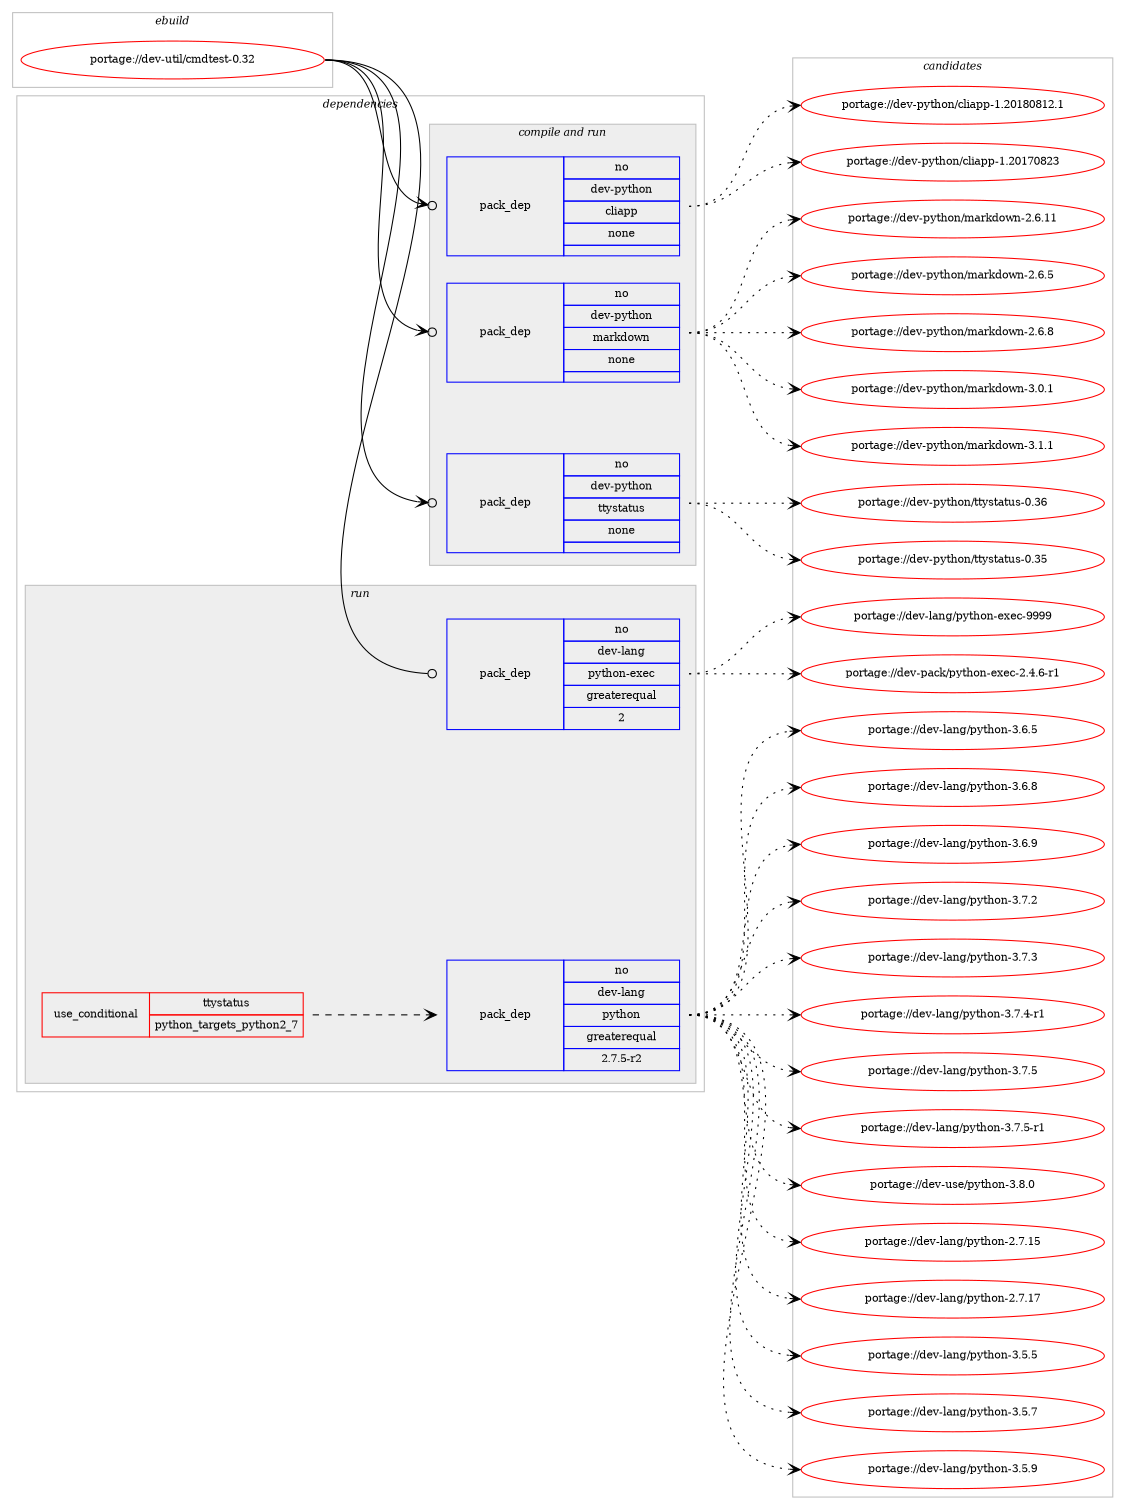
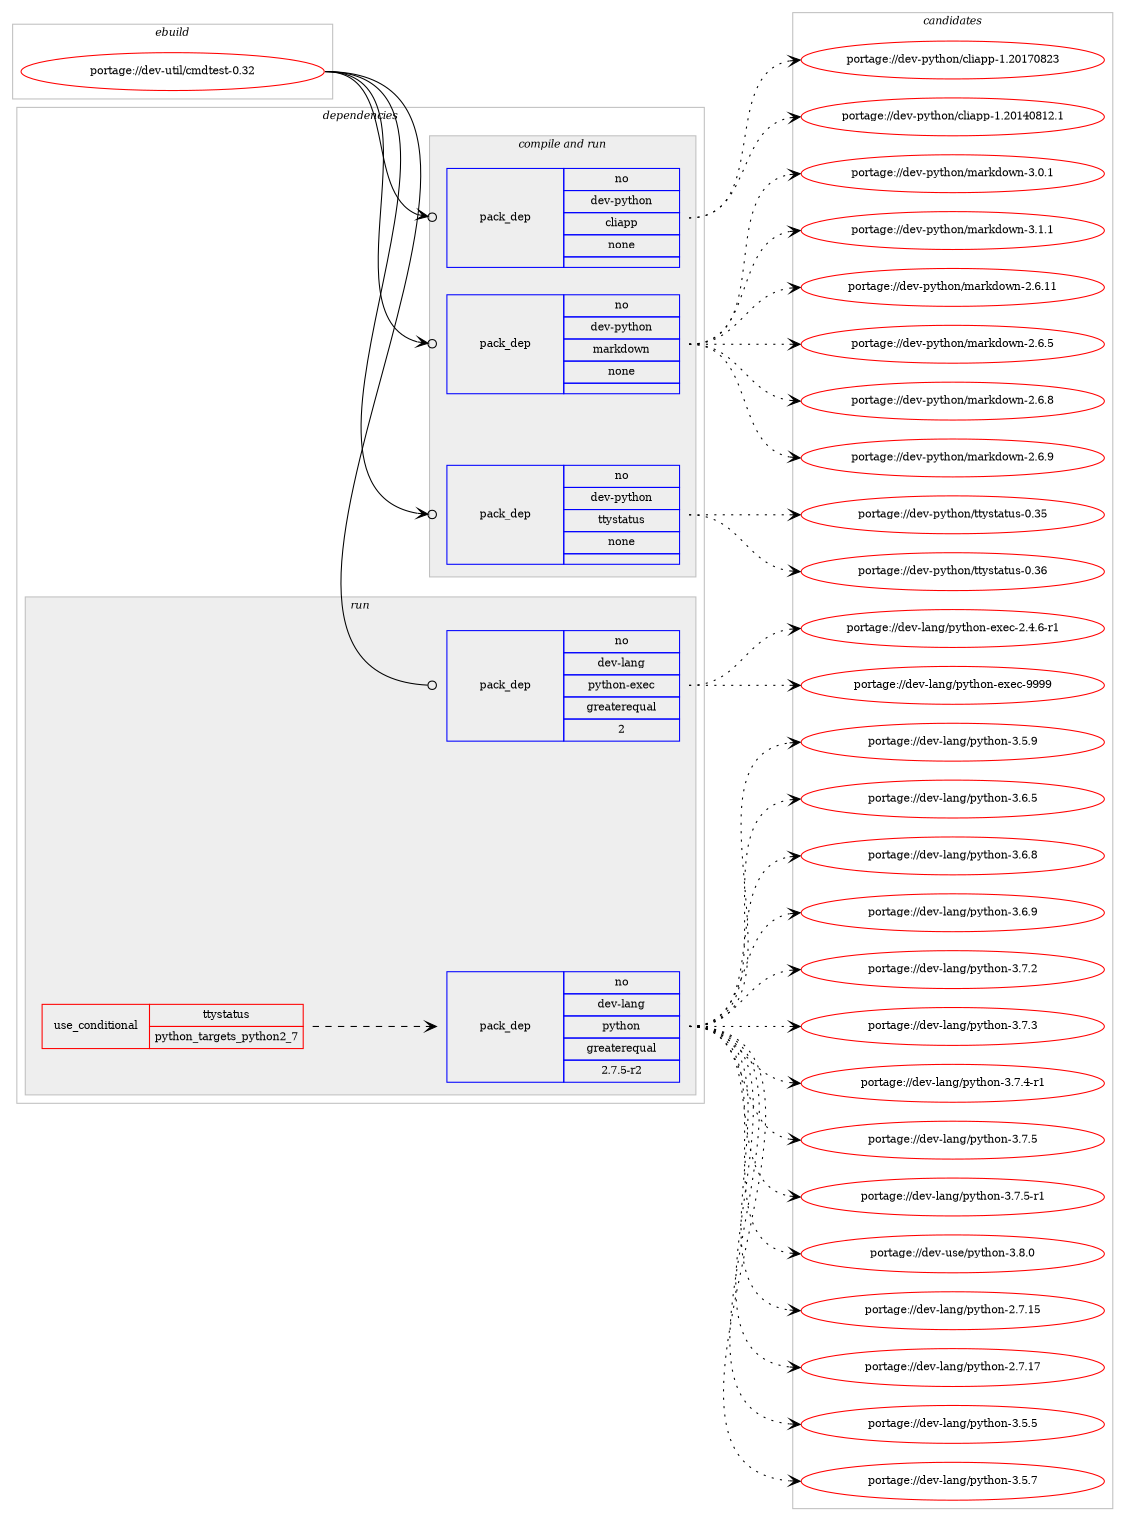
node "portage://dev-python/cliapp-1.20180812.1": label "portage://dev-python/cliapp-1.20180812.1" -> "portage://dev-python/cliapp-1.20140812.1"
node "portage://dev-python/markdown-2.6.9": added
node "portage://dev-pack/python-exec-2.4.6-r1": label "portage://dev-pack/python-exec-2.4.6-r1" -> "portage://dev-lang/python-exec-2.4.6-r1"
